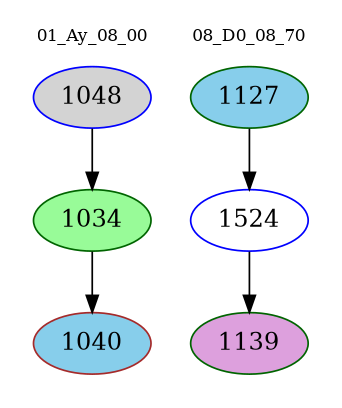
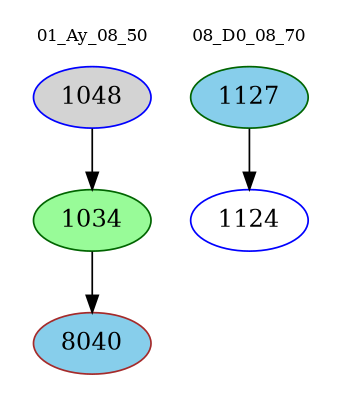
cluster "01_Ay_08_00": label "01_Ay_08_00" -> "01_Ay_08_50"
node "1524": label "1524" -> "1124"
node "1040": label "1040" -> "8040"
node "1139": removed
